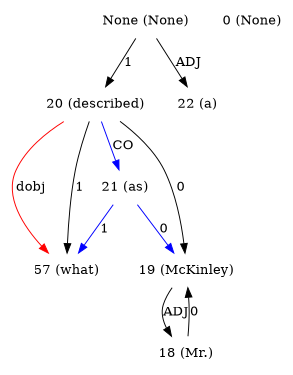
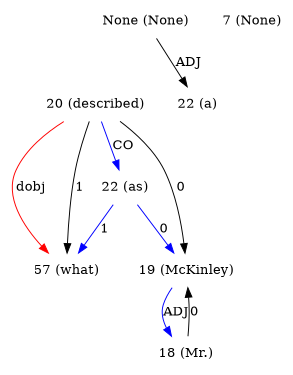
node "0 (None)": label "0 (None)" -> "7 (None)"
edge "None (None)" -> "20 (described)": removed, label "1"
node "21 (as)": label "21 (as)" -> "22 (as)"
edge "19 (McKinley)" -> "18 (Mr.)": color black -> blue
